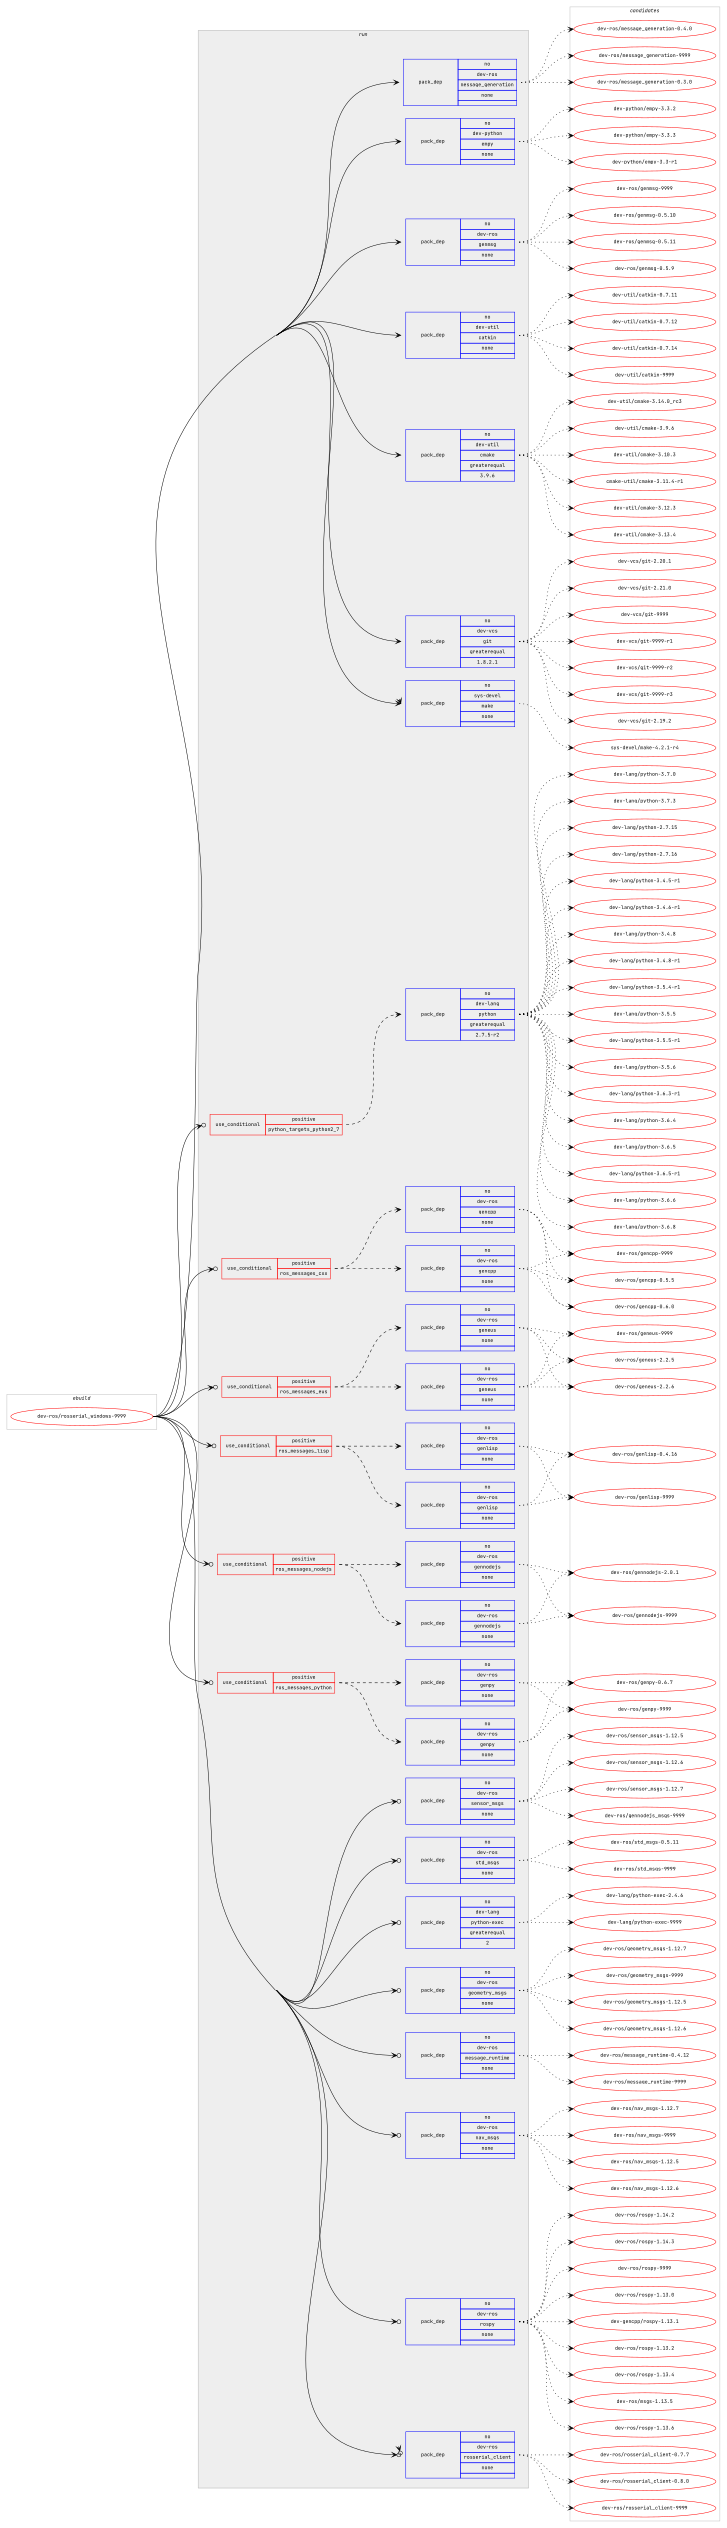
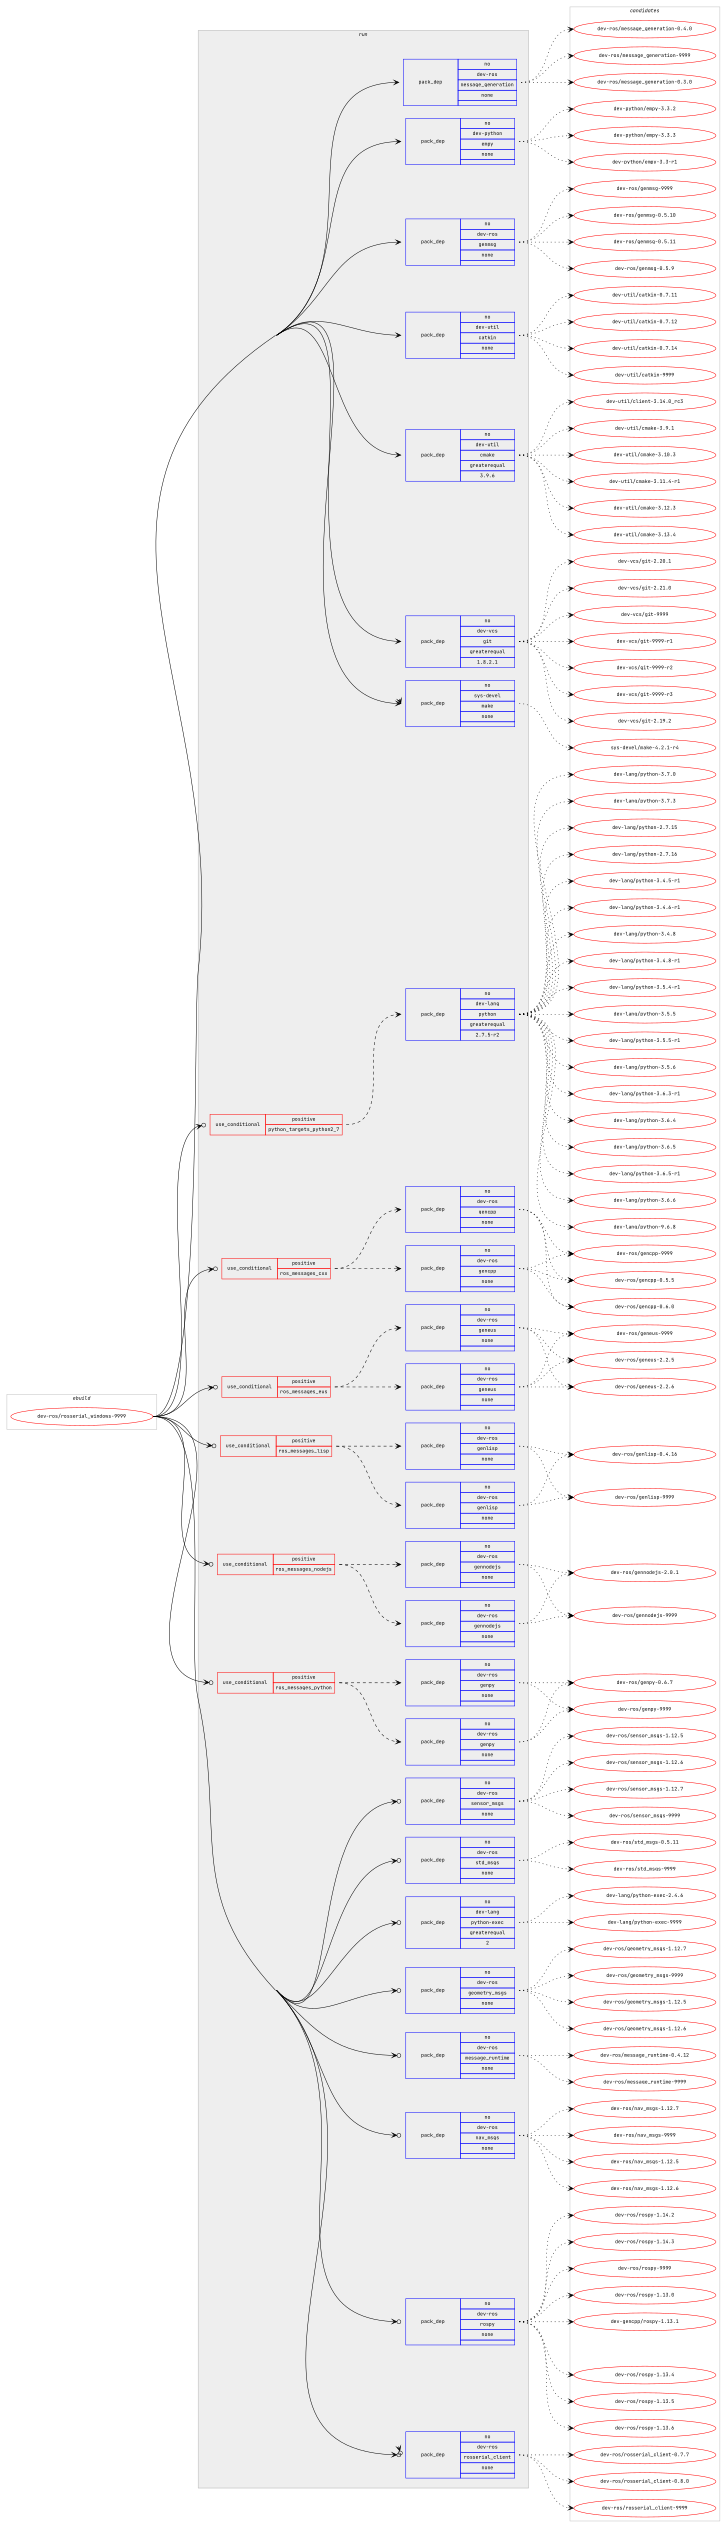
node "dev-util/cmake-3.14.0_rc3": label "dev-util/cmake-3.14.0_rc3" -> "dev-util/client-3.14.0_rc3"
node "dev-util/cmake-3.9.6": label "dev-util/cmake-3.9.6" -> "dev-util/cmake-3.9.1"
node "cmake-util/cmake-3.11.4-r1": label "cmake-util/cmake-3.11.4-r1" -> "dev-util/cmake-3.11.4-r1"
node "dev-lang/python-3.6.8": label "dev-lang/python-3.6.8" -> "dev-lang/python-9.6.8"
node "dev-ros/gennodejs_msgs-9999": label "dev-ros/gennodejs_msgs-9999" -> "dev-ros/sensor_msgs-9999"
node "dev-ros/rospy-1.13.2": removed
node "dev-ros/msgs-1.13.5": label "dev-ros/msgs-1.13.5" -> "dev-ros/rospy-1.13.5"
